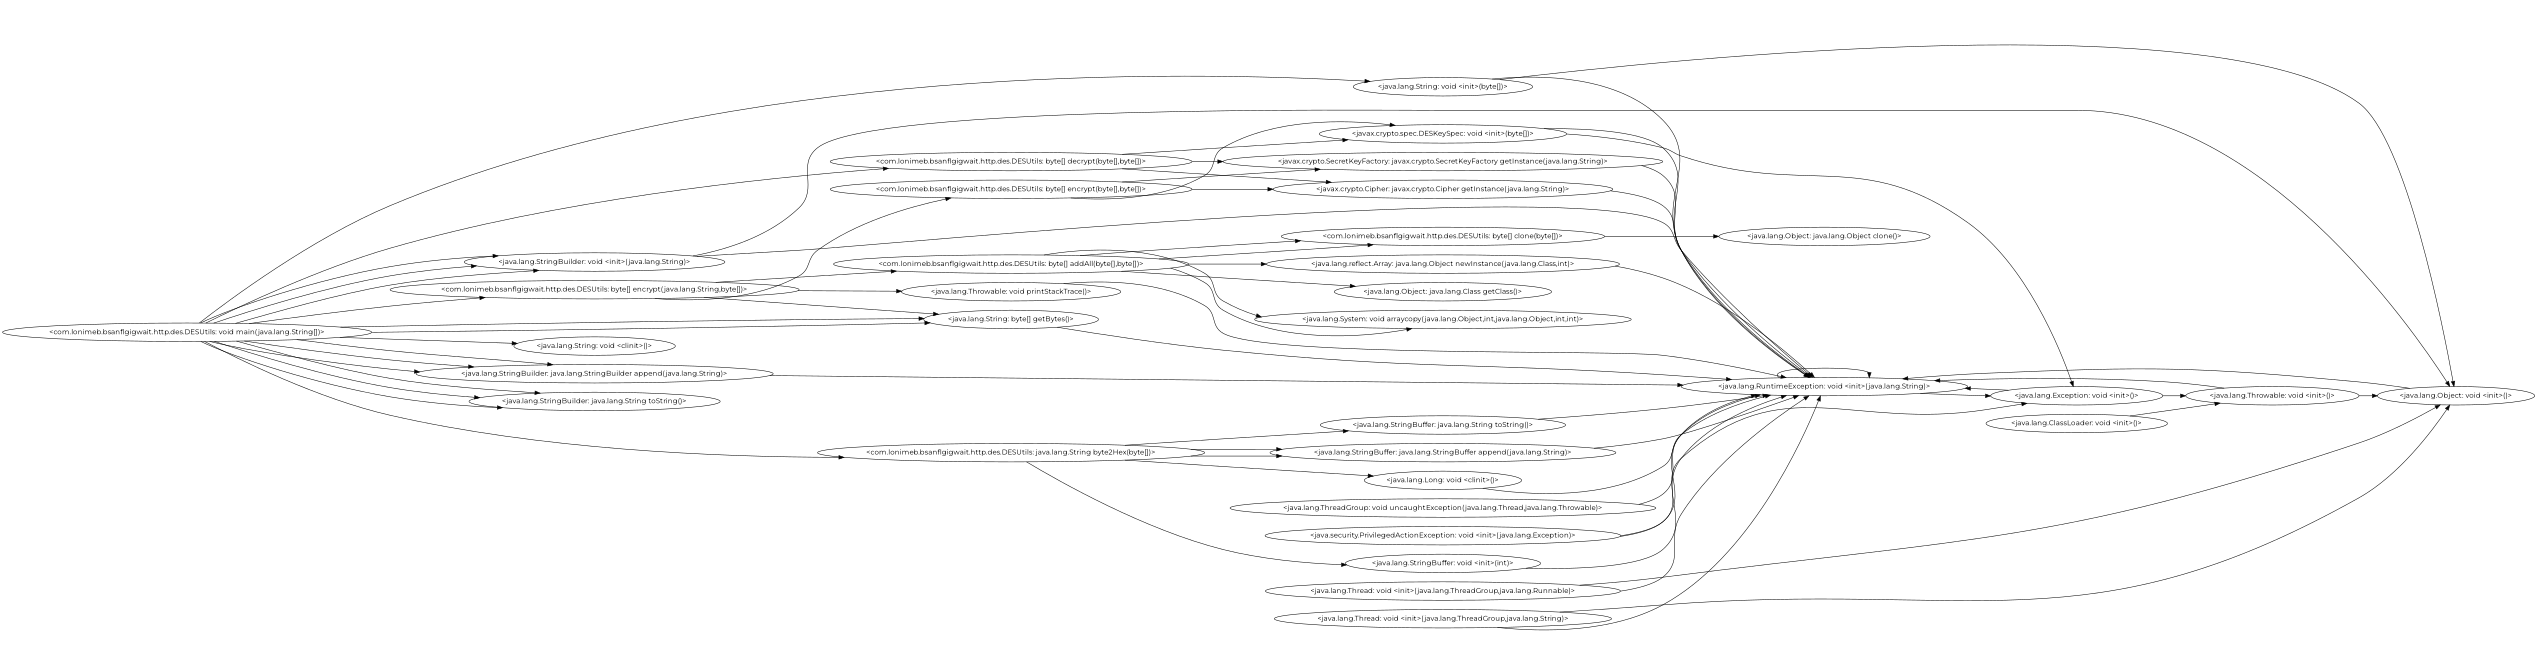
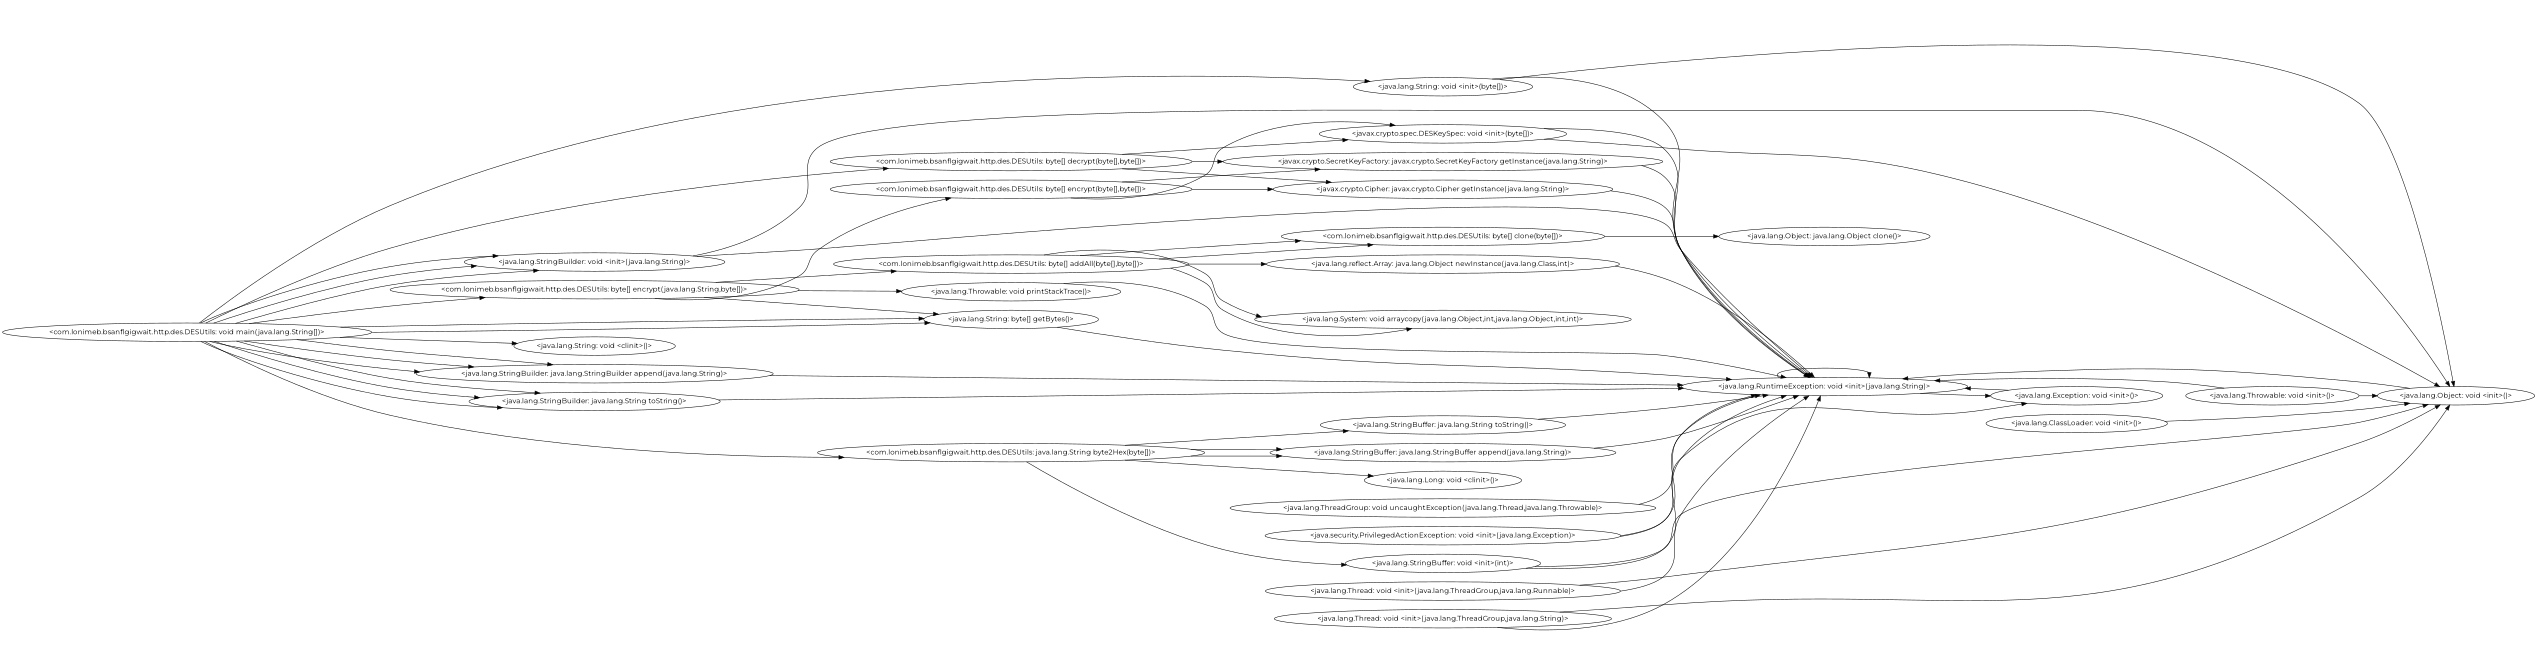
edge "<javax.crypto.spec.DESKeySpec: void <init>(byte[])>" -> "<java.lang.Exception: void <init>()>": now "<javax.crypto.spec.DESKeySpec: void <init>(byte[])>" -> "<java.lang.Object: void <init>()>"
node "<java.lang.Object: java.lang.Class getClass()>": removed
edge "<java.lang.Exception: void <init>()>" -> "<java.lang.Throwable: void <init>()>": removed
edge "<java.lang.ClassLoader: void <init>()>" -> "<java.lang.Throwable: void <init>()>": now "<java.lang.ClassLoader: void <init>()>" -> "<java.lang.Object: void <init>()>"
edge "<java.lang.StringBuffer: void <init>(int)>" -> "<java.lang.Object: void <init>()>": added
edge "<java.lang.Long: void <clinit>()>" -> "<java.lang.RuntimeException: void <init>(java.lang.String)>": now "<java.lang.StringBuilder: java.lang.String toString()>" -> "<java.lang.RuntimeException: void <init>(java.lang.String)>"
